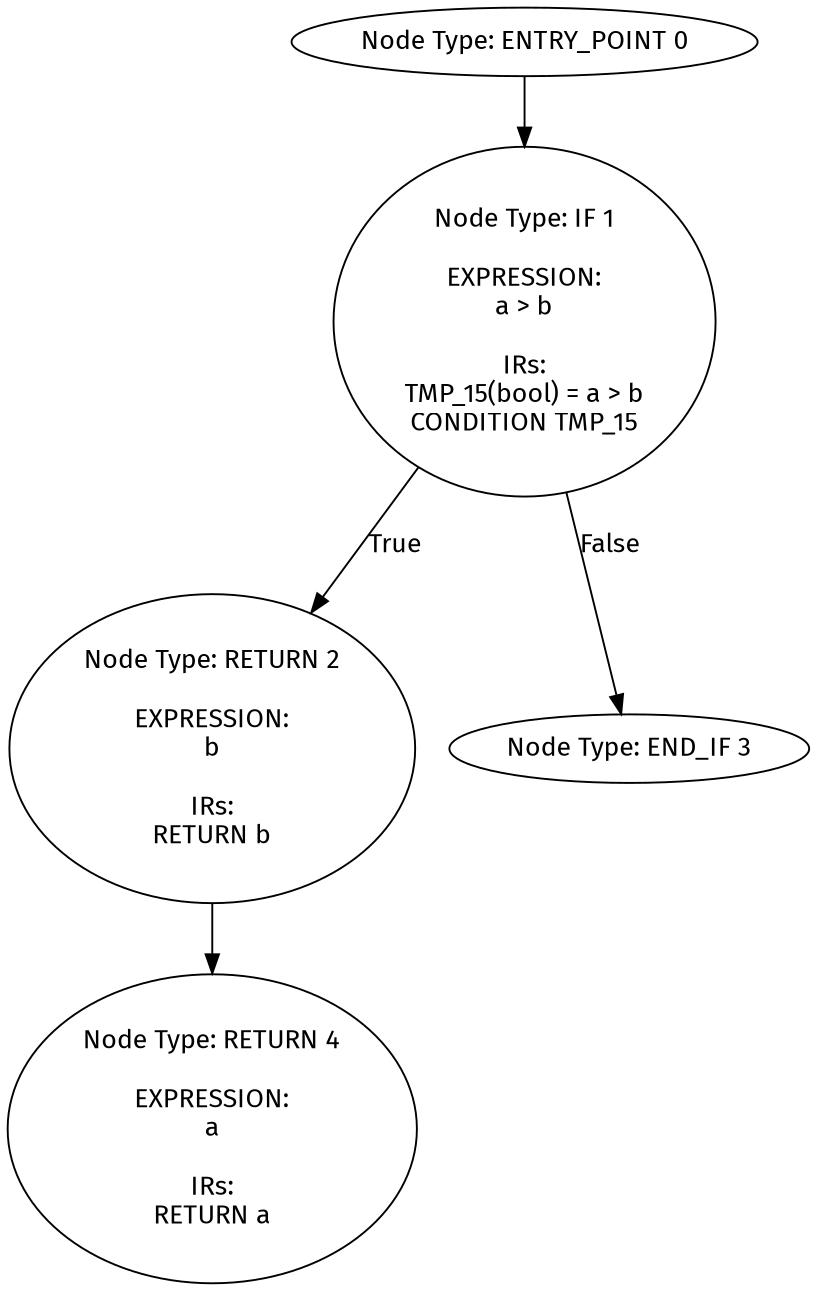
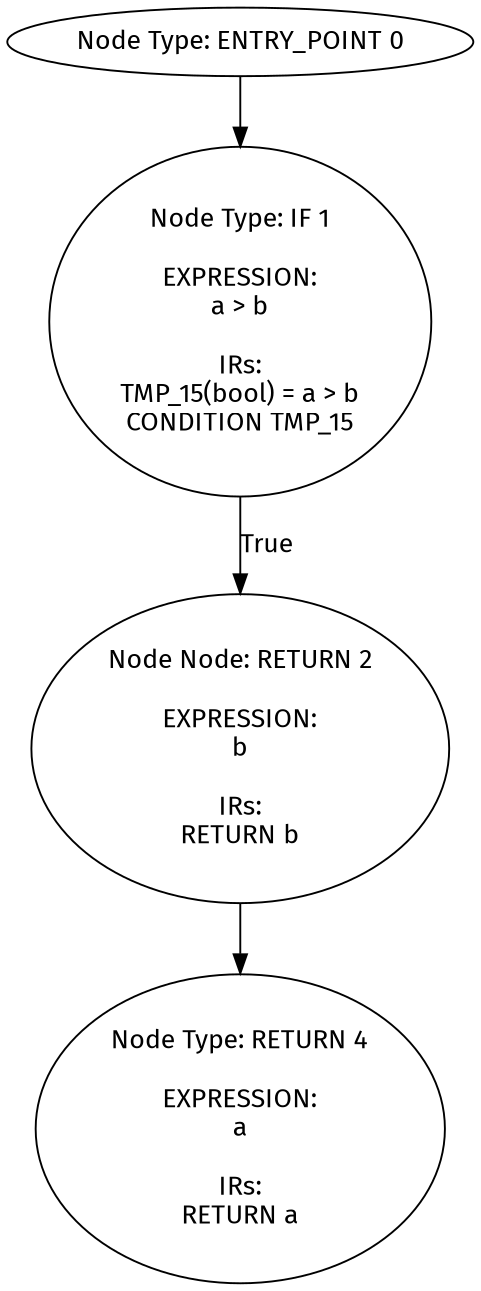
node "Node Type: RETURN 2 EXPRESSION: b IRs: RETURN b": label "Node Type: RETURN 2 EXPRESSION: b IRs: RETURN b" -> "Node Node: RETURN 2 EXPRESSION: b IRs: RETURN b"
node "Node Type: END_IF 3": removed
